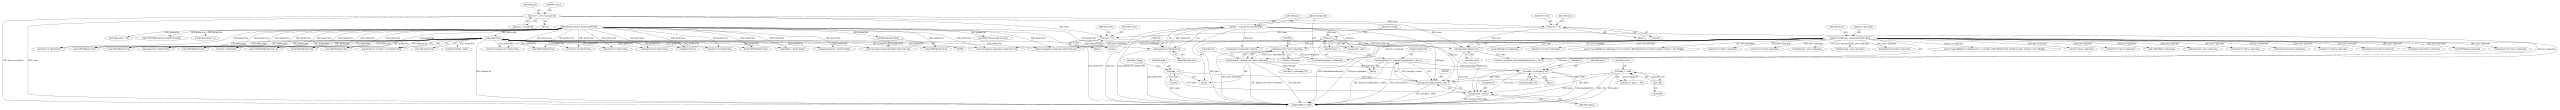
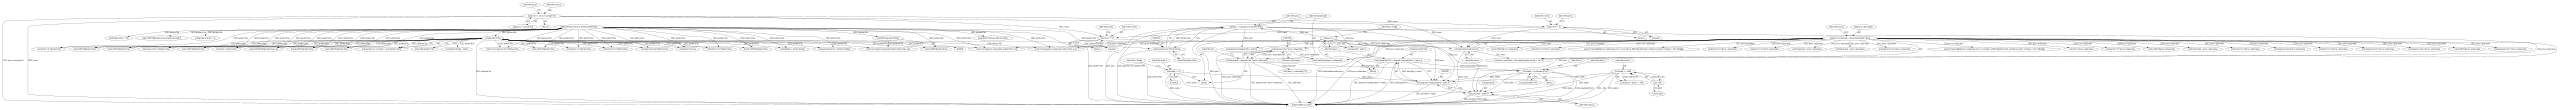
edge "(Call,*psrc = (signed char *)lpMemFile)" -> "(Call,psrc++)": reversed
edge "(Literal,128)" -> "(Call,-128)": added, label "AST:"
